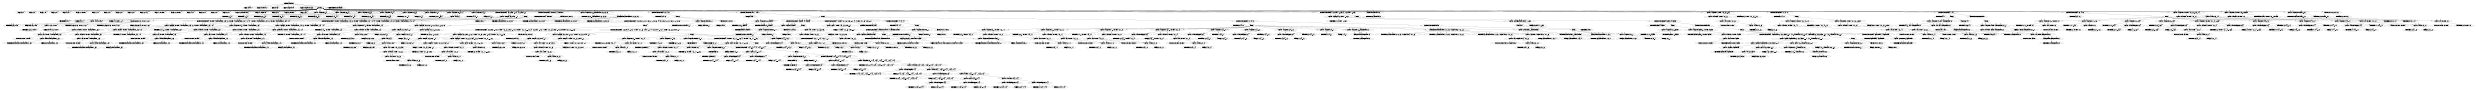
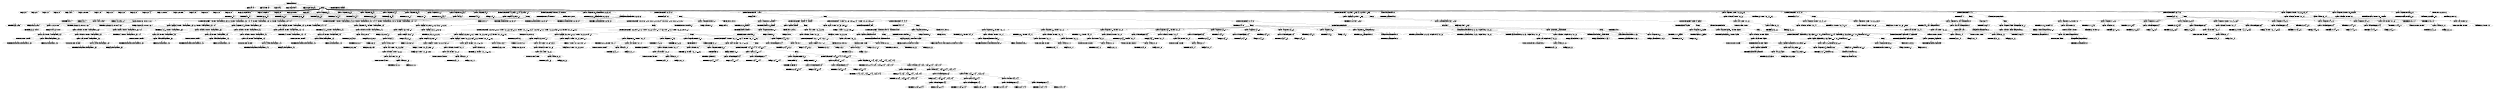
node "(IDENTIFIER,v8,v8 = cache_get_name(v22))": added
